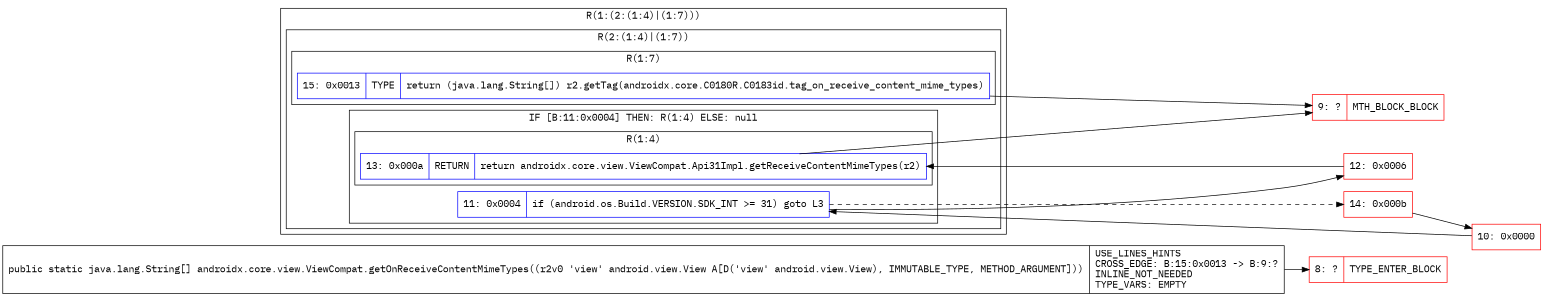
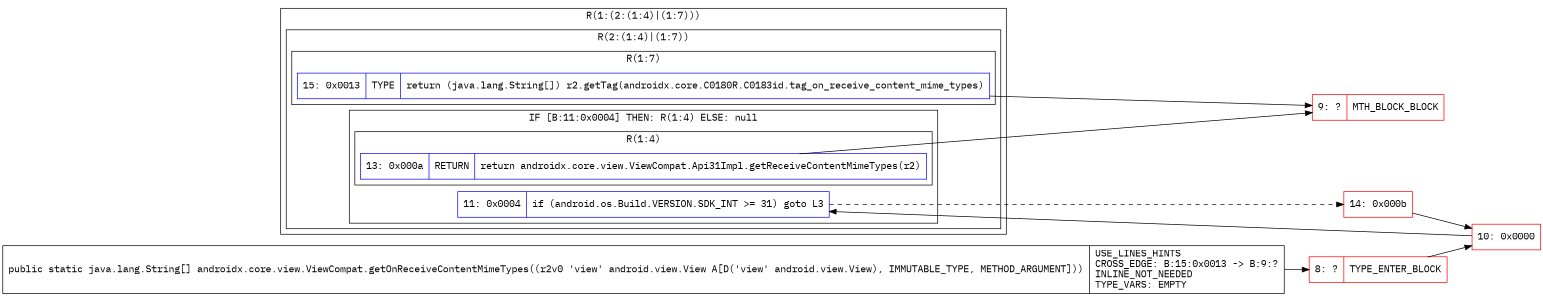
node "12: 0x0006": removed
edge "8: ?" -> "10: 0x0000": added
